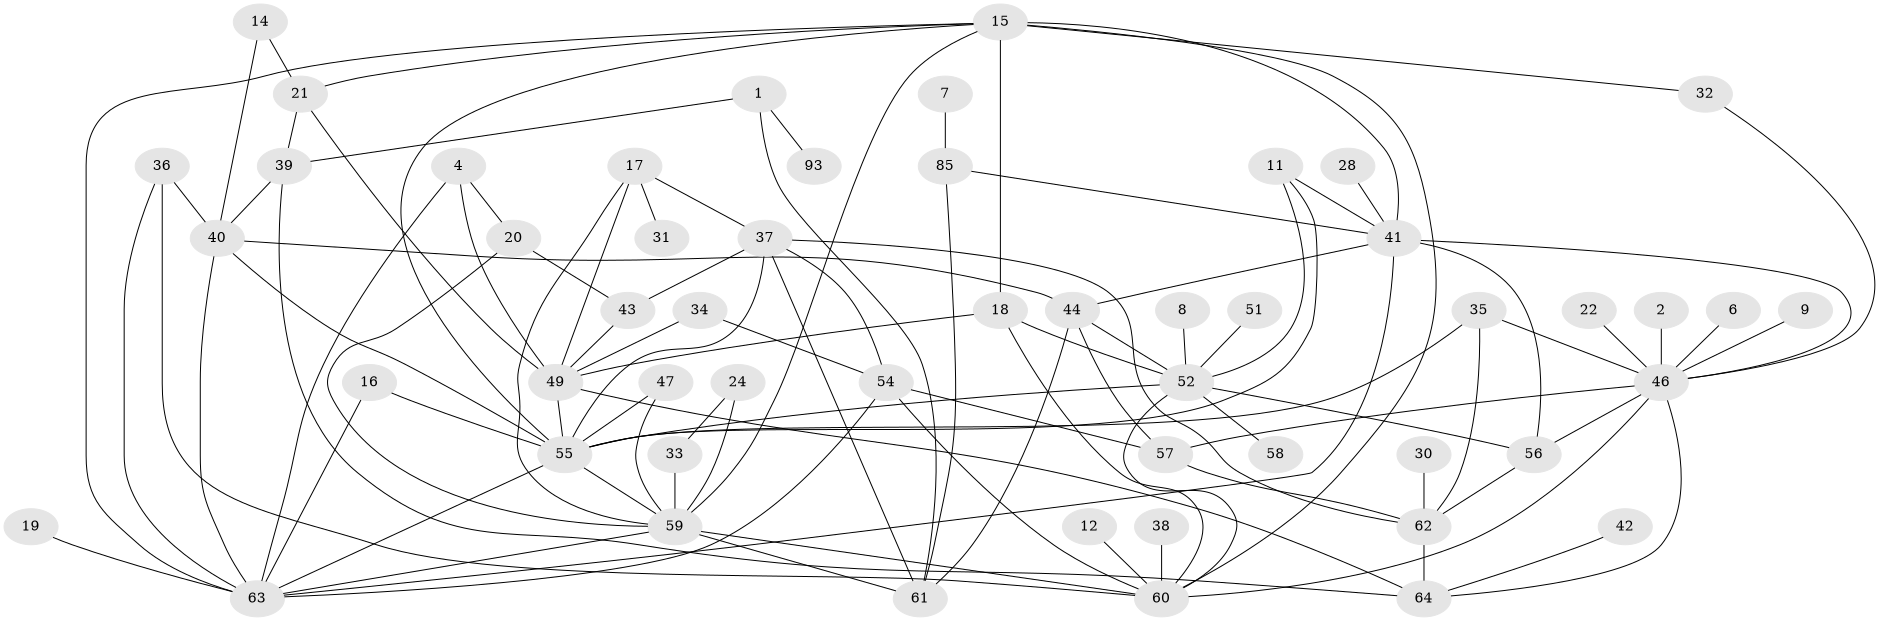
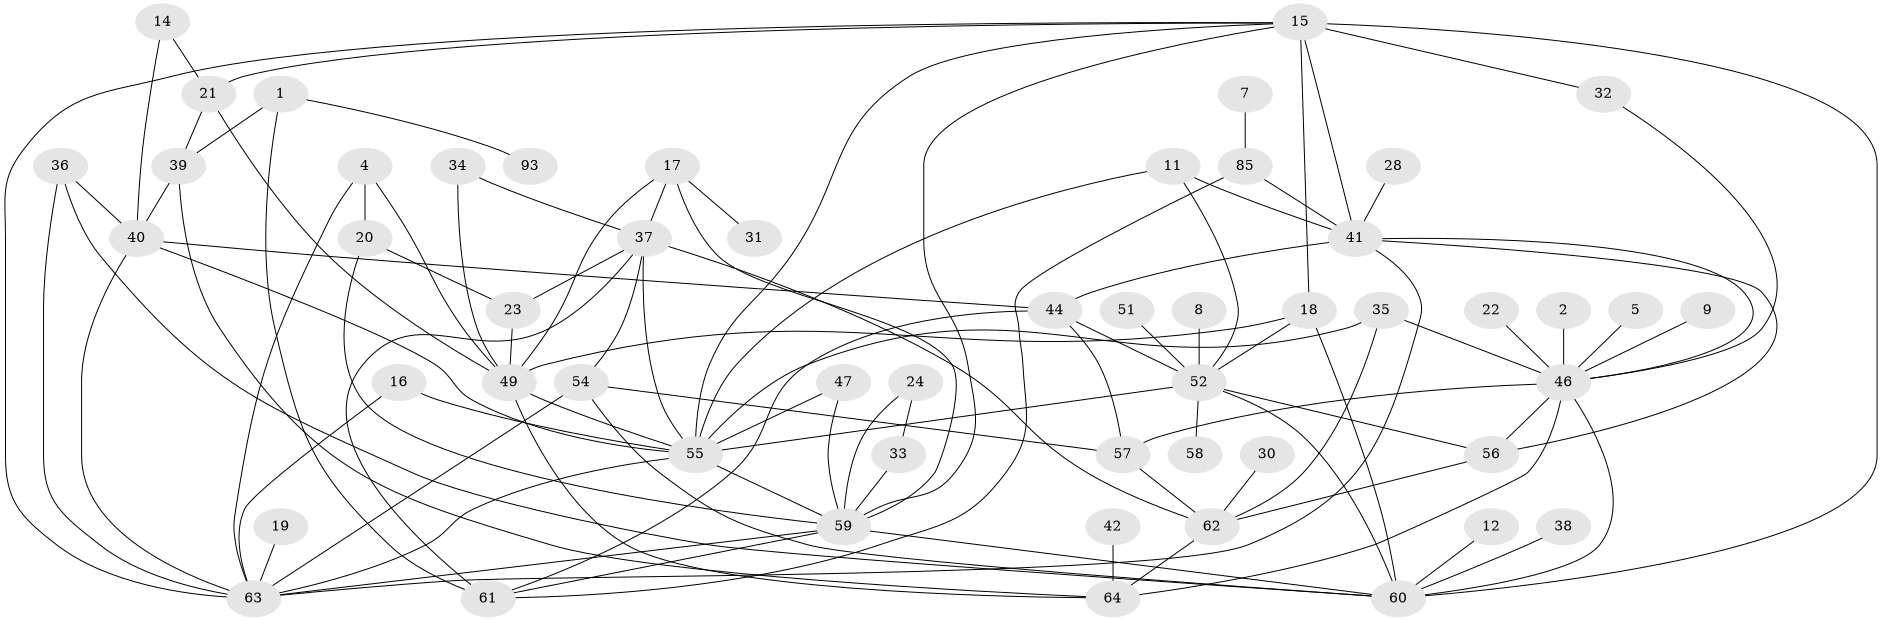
node "43": label "43" -> "23"
node "6": label "6" -> "5"
edge "34" -- "54": now "34" -- "37"
